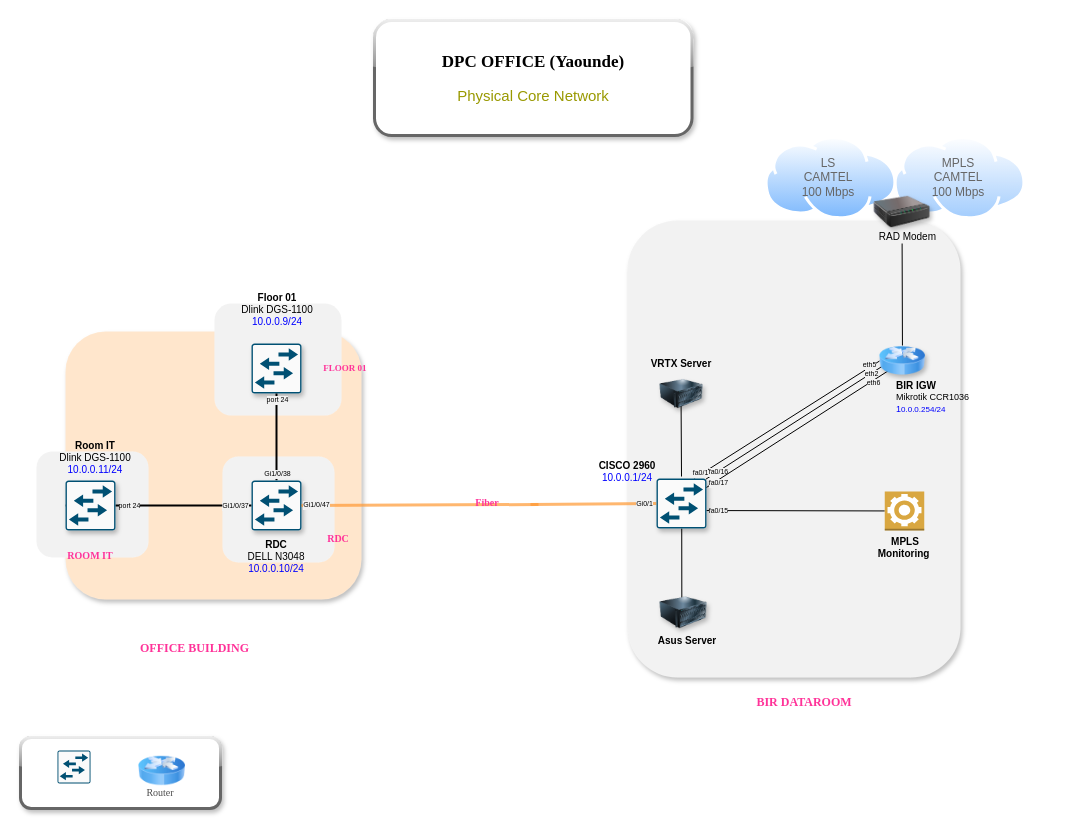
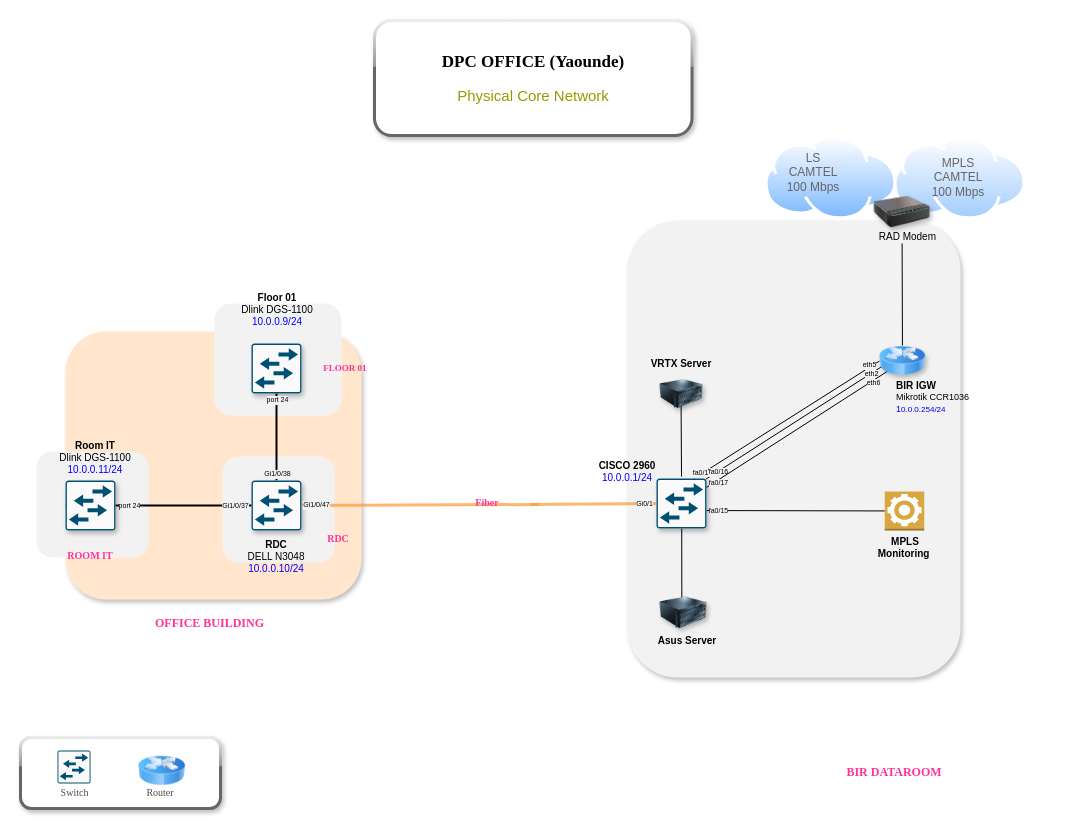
node "LS CAMTEL 100 Mbps": moved (828, 177) -> (813, 172)
node "OFFICE BUILDING": moved (196, 649) -> (211, 624)
node "BIR DATAROOM": moved (805, 703) -> (895, 773)
node "Switch": added
